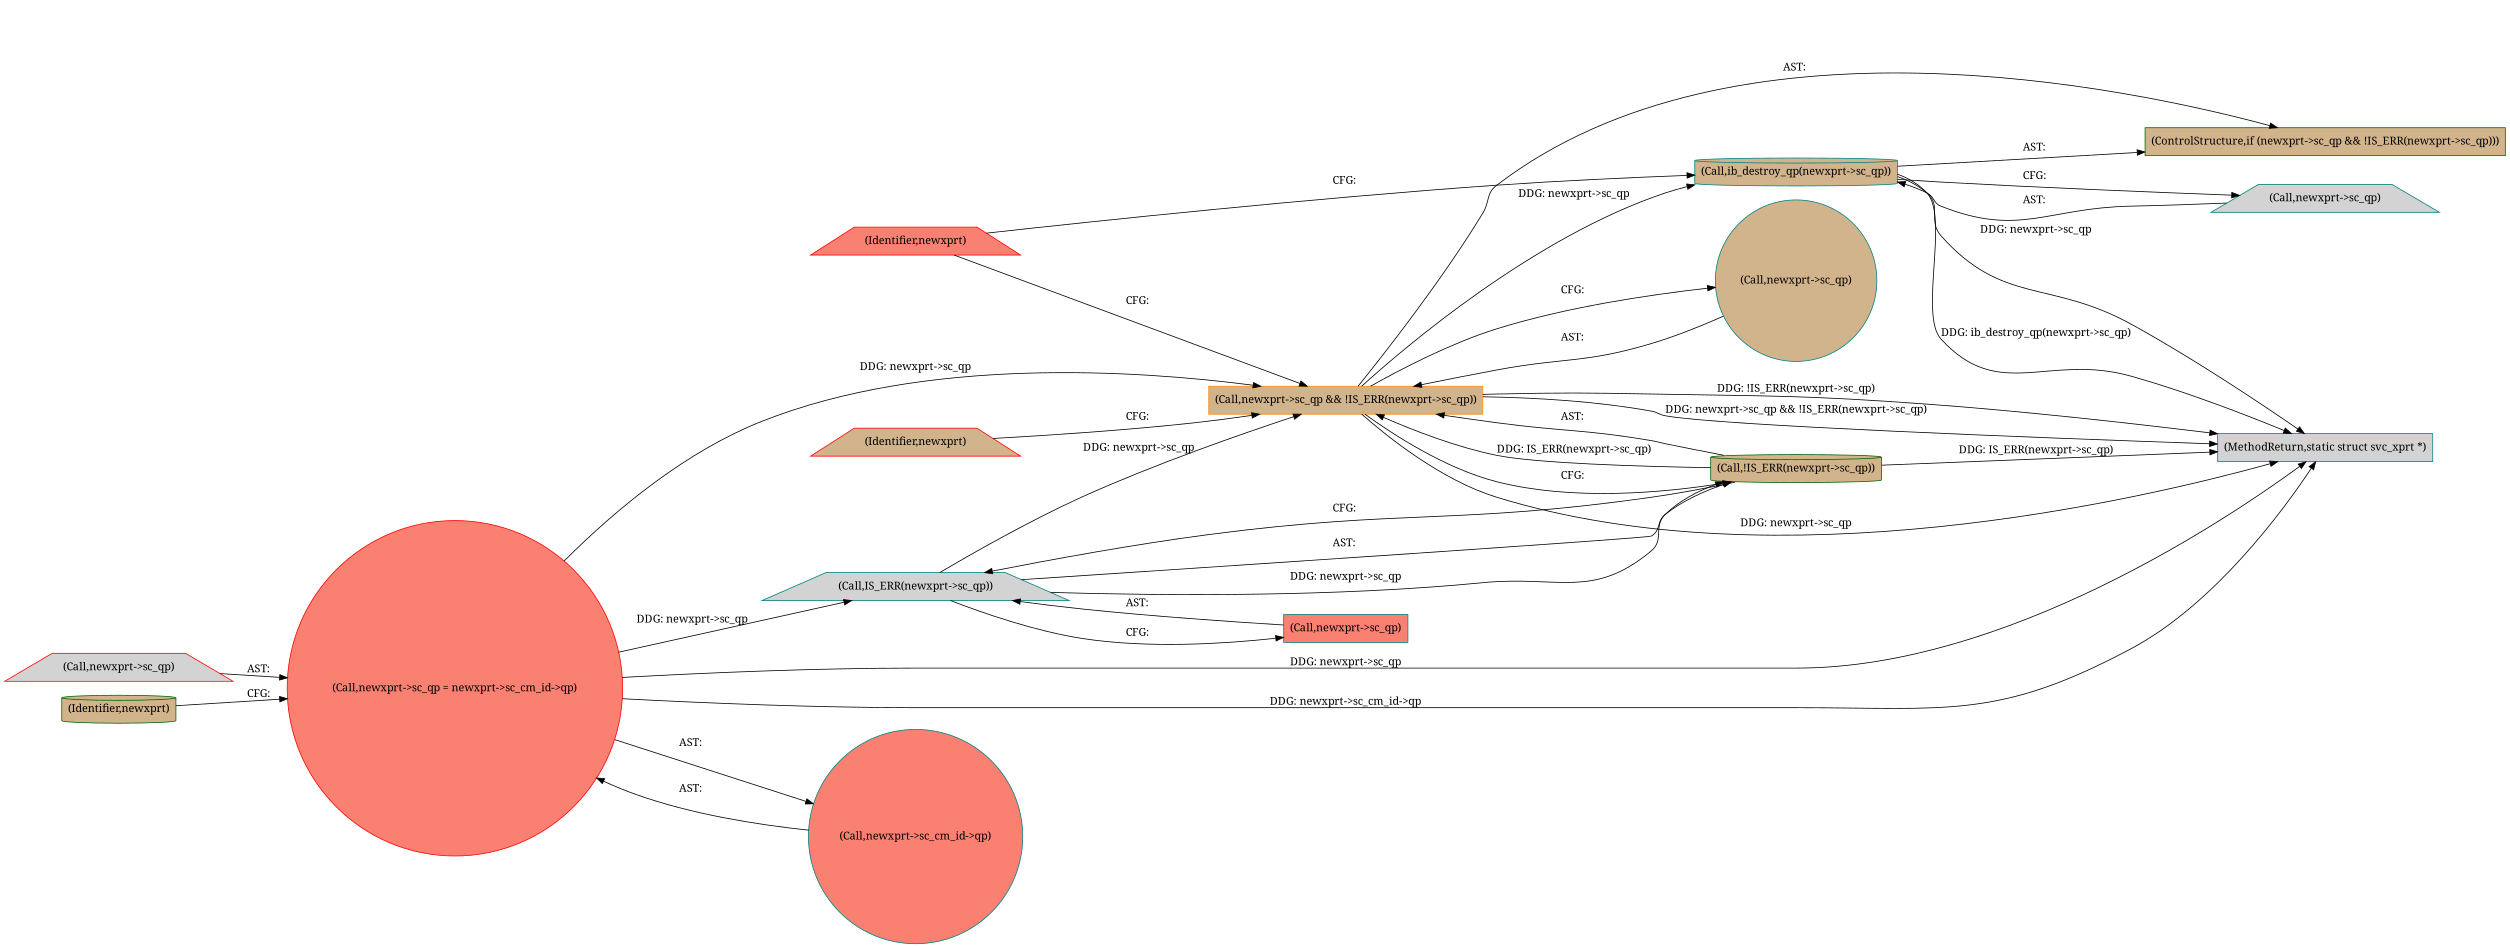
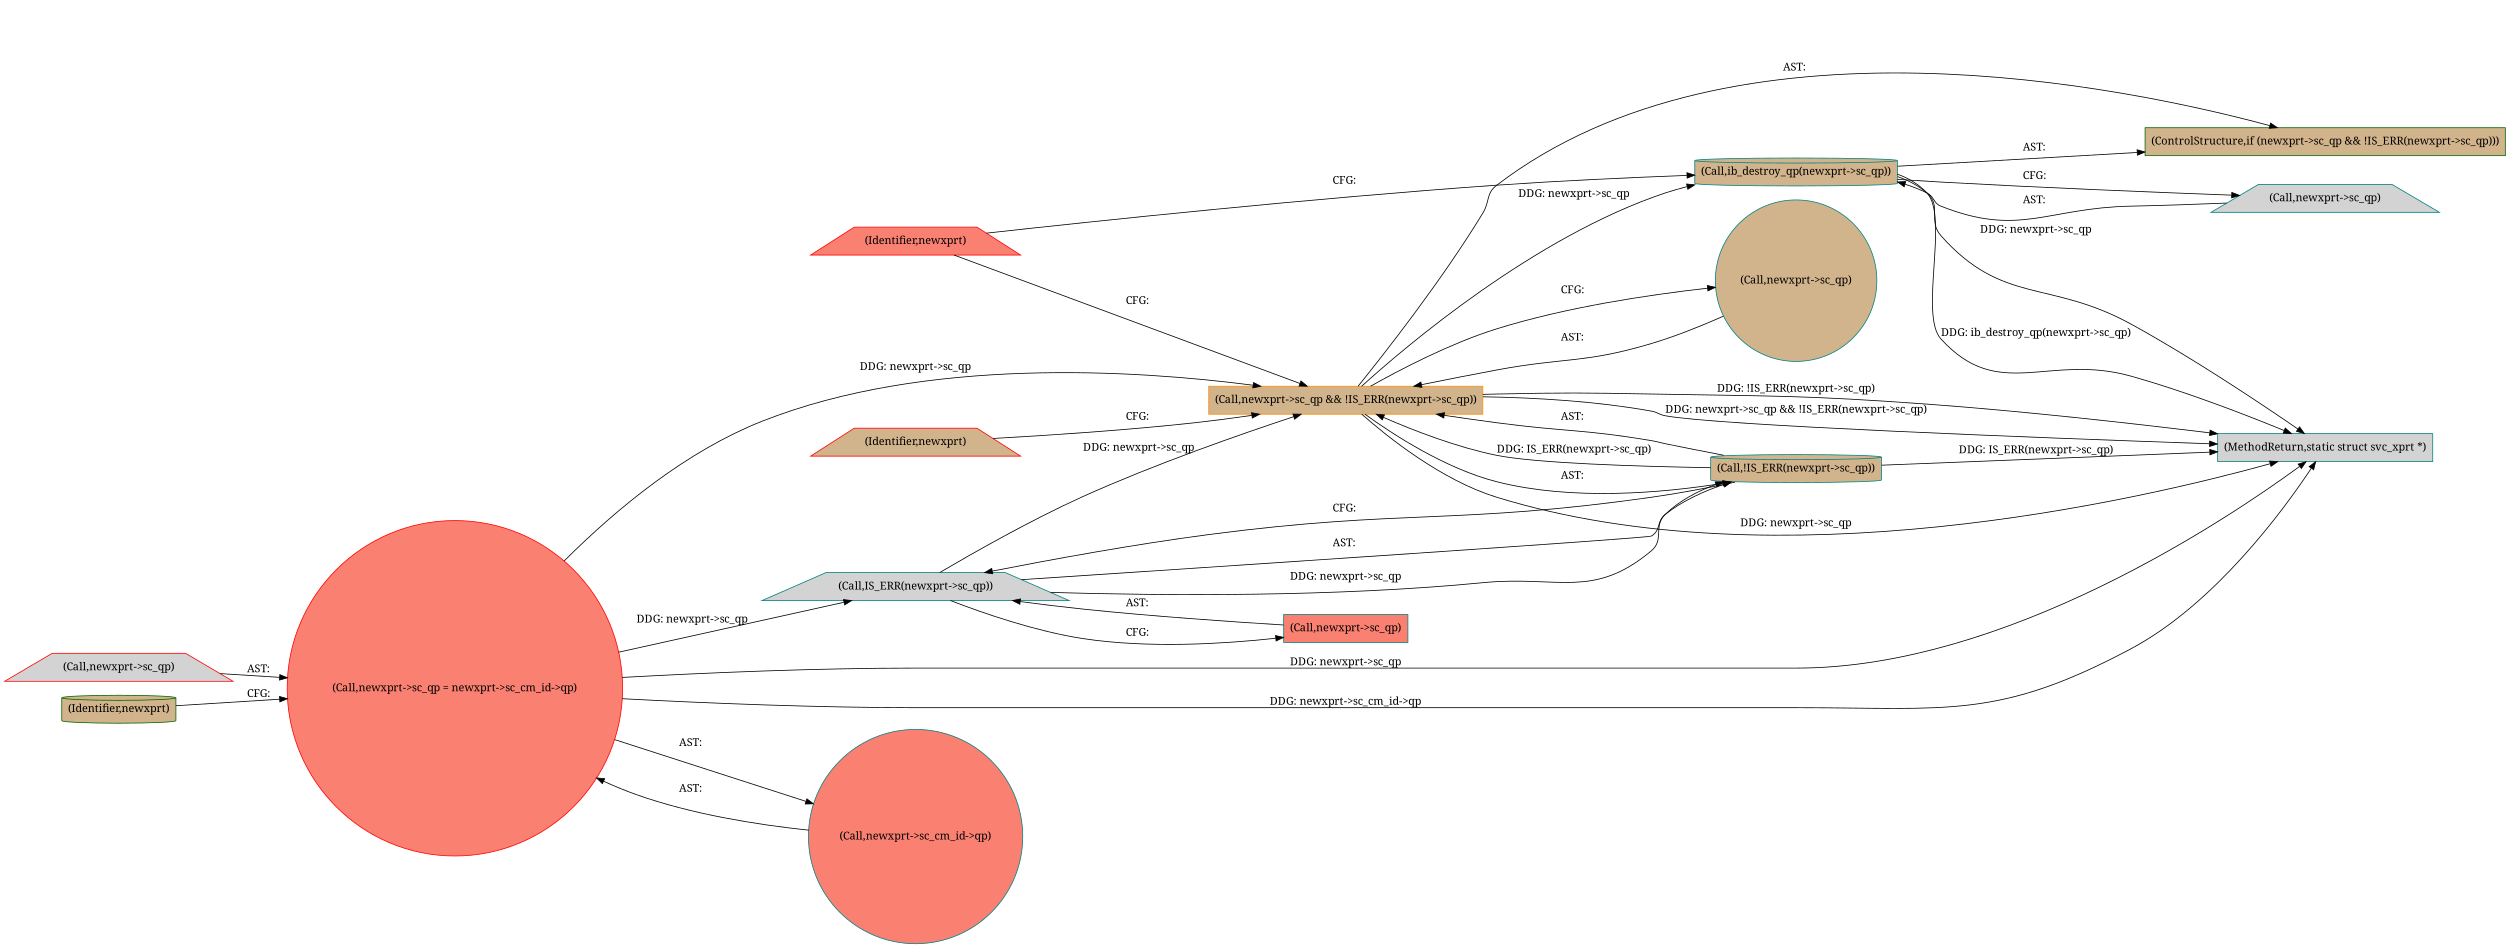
node "(Call,!IS_ERR(newxprt->sc_qp))": color darkgreen -> teal
edge "(Call,newxprt->sc_qp && !IS_ERR(newxprt->sc_qp))" -> "(Call,!IS_ERR(newxprt->sc_qp))": label "CFG: " -> "AST: "
